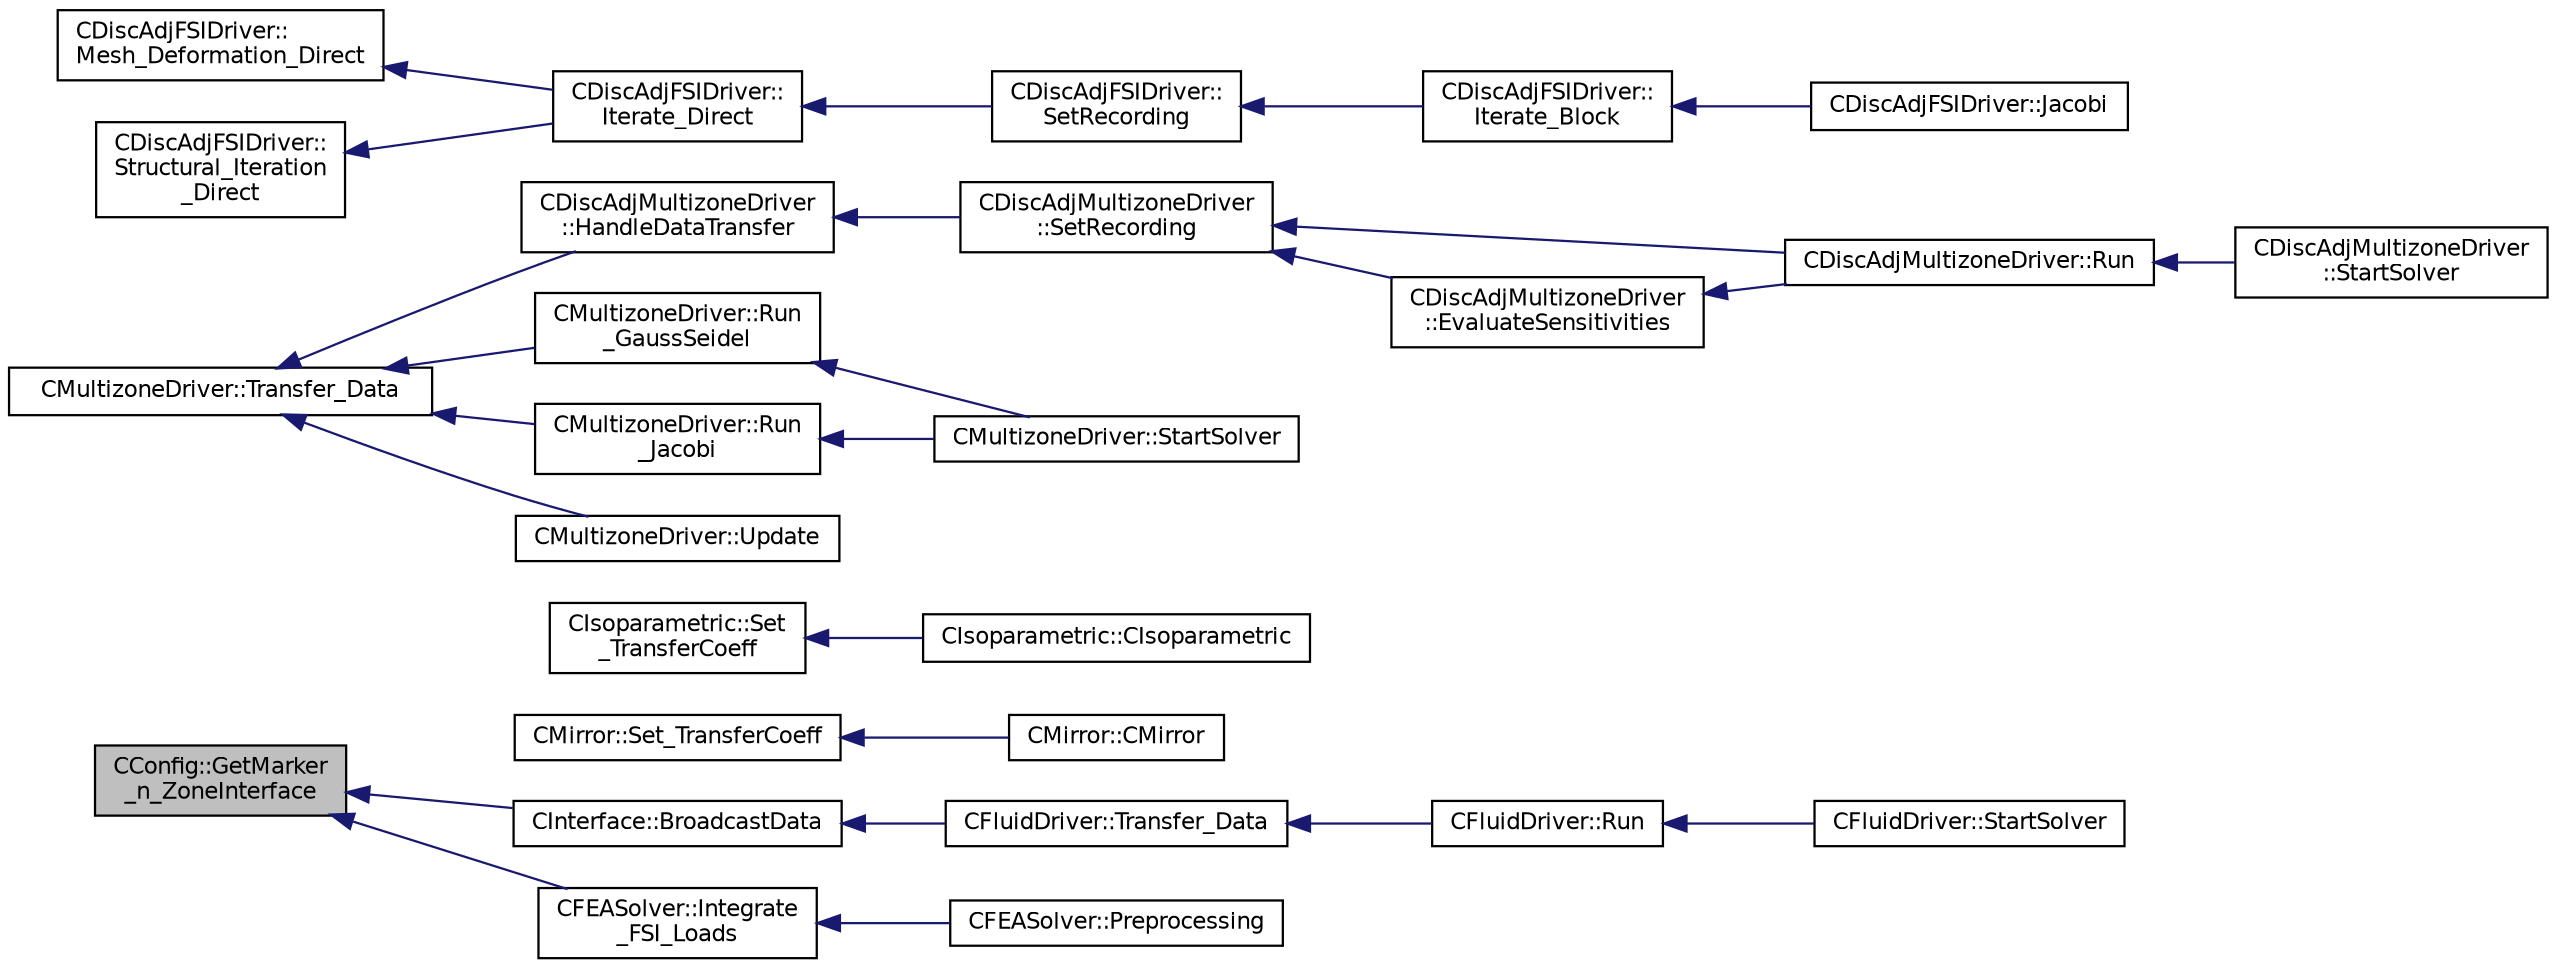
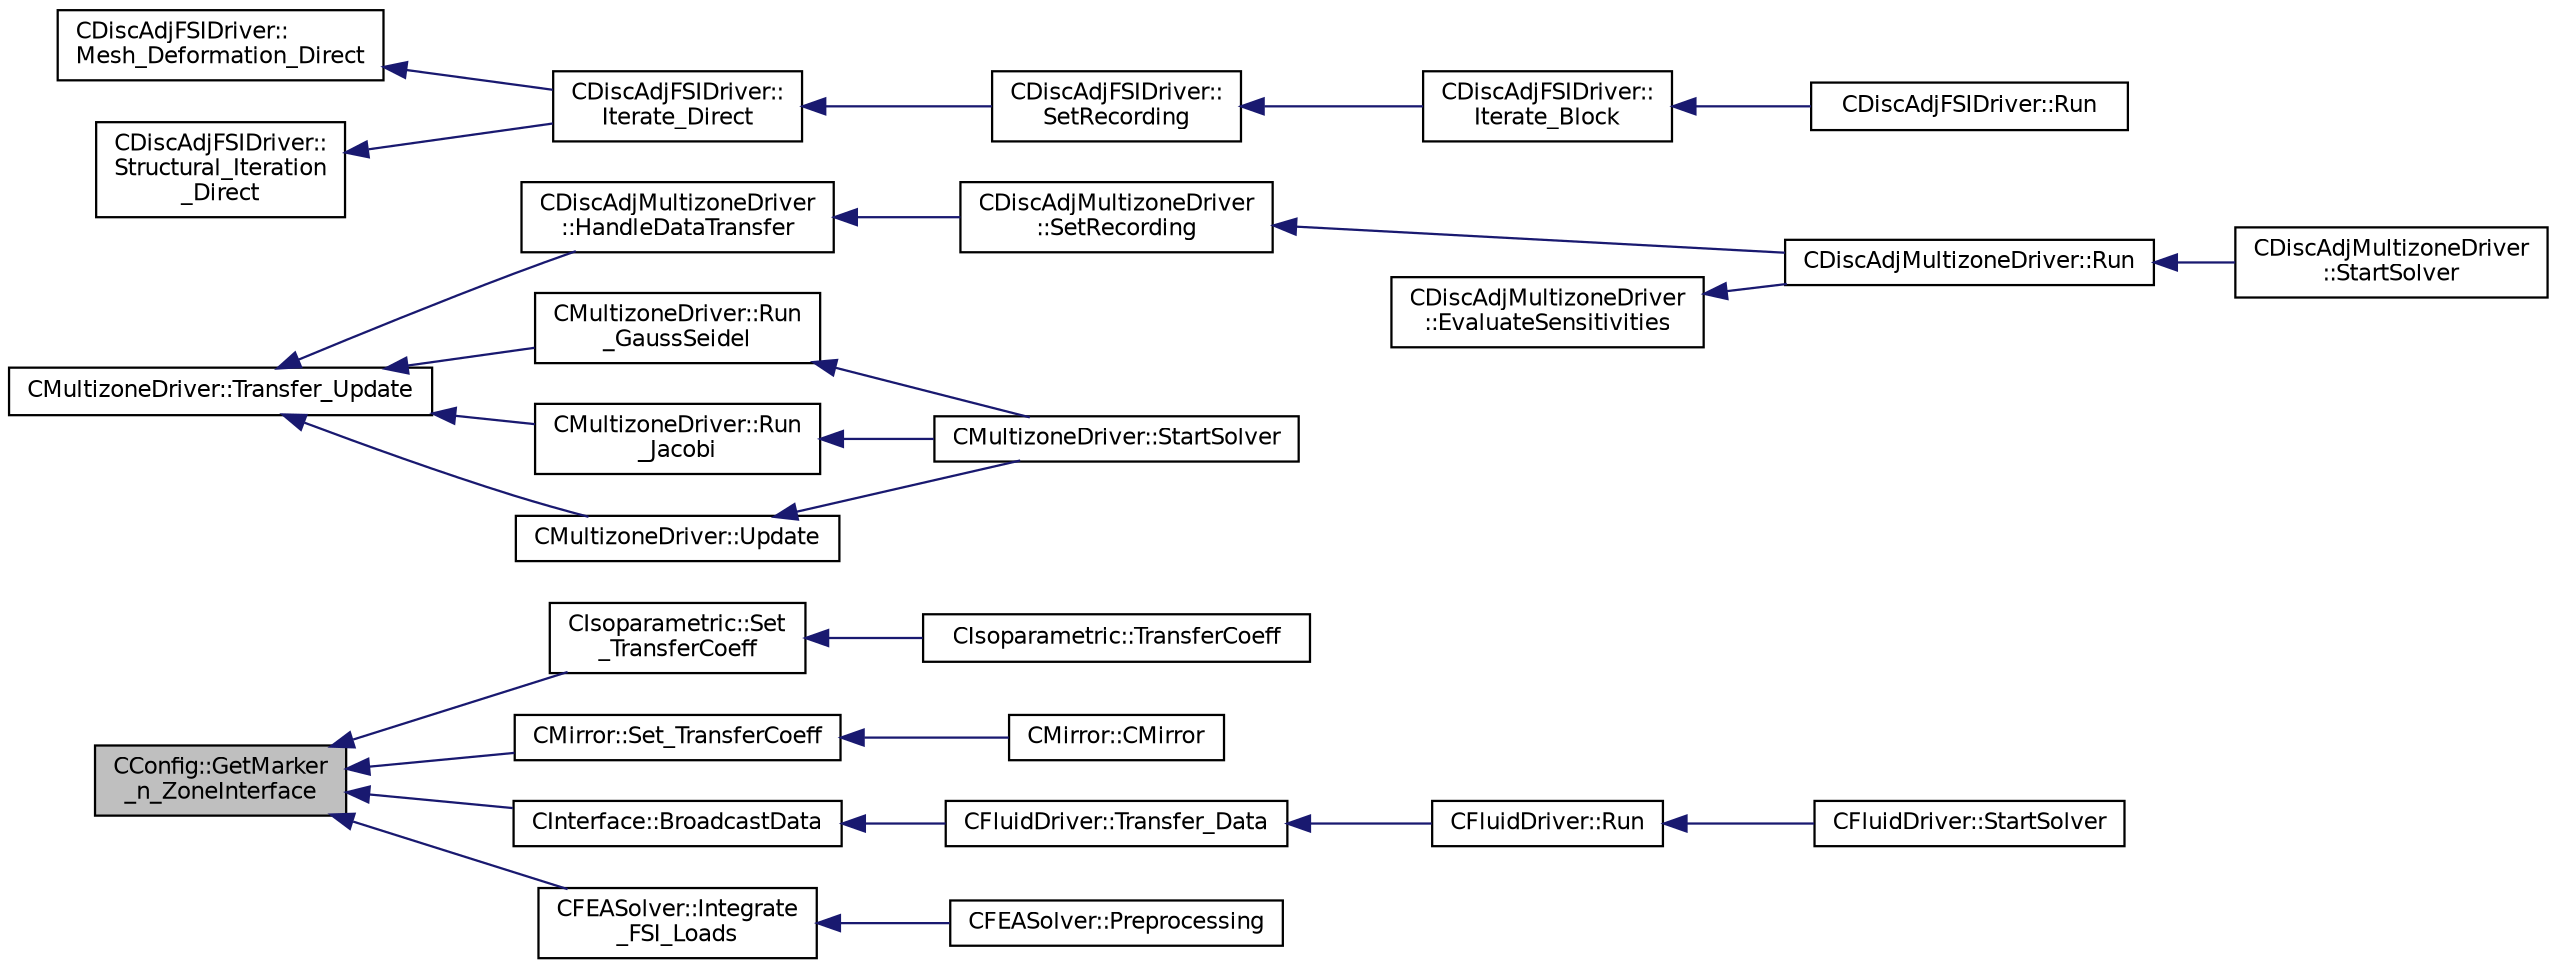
node "CDiscAdjFSIDriver::Jacobi": label "CDiscAdjFSIDriver::Jacobi" -> "CDiscAdjFSIDriver::Run"
edge "CDiscAdjMultizoneDriver ::EvaluateSensitivities" -> "CDiscAdjMultizoneDriver ::SetRecording": removed
node "CMultizoneDriver::Transfer_Data": label "CMultizoneDriver::Transfer_Data" -> "CMultizoneDriver::Transfer_Update"
edge "CMultizoneDriver::StartSolver" -> "CMultizoneDriver::Update": added
node "CIsoparametric::CIsoparametric": label "CIsoparametric::CIsoparametric" -> "CIsoparametric::TransferCoeff"
edge "CIsoparametric::Set _TransferCoeff" -> "CConfig::GetMarker _n_ZoneInterface": added
edge "CMirror::Set_TransferCoeff" -> "CConfig::GetMarker _n_ZoneInterface": added
